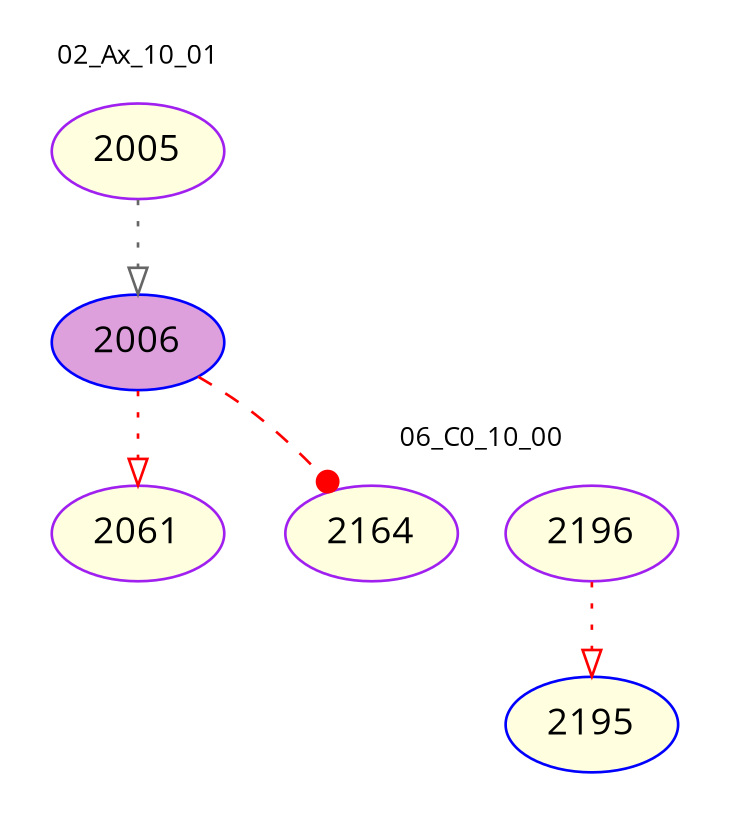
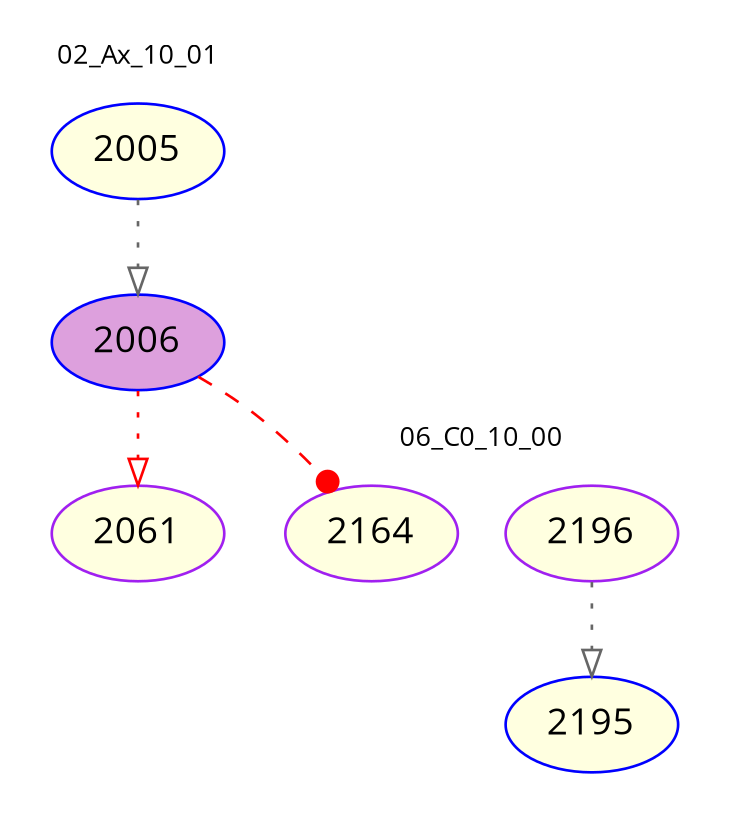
node "2005": color purple -> blue
edge "2196" -> "2195": color red -> gray40
